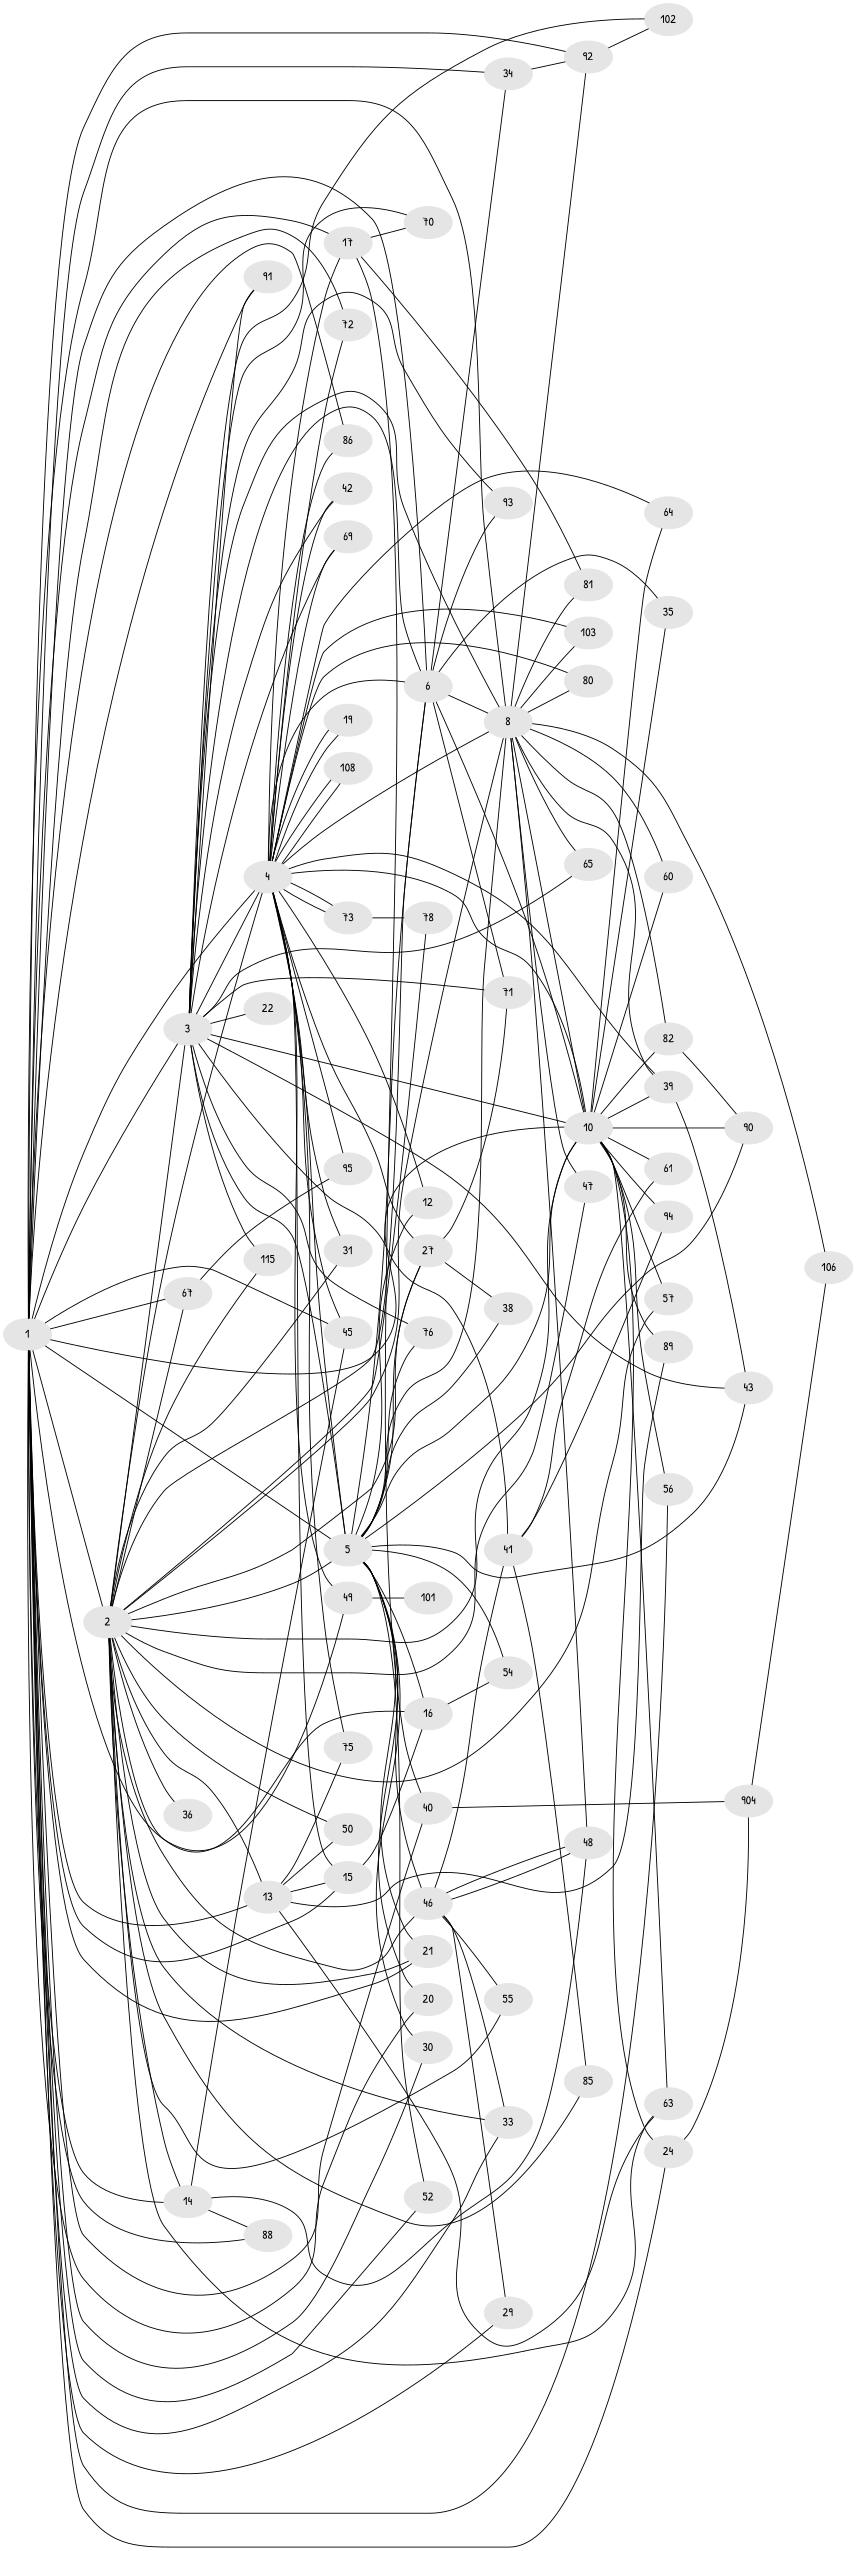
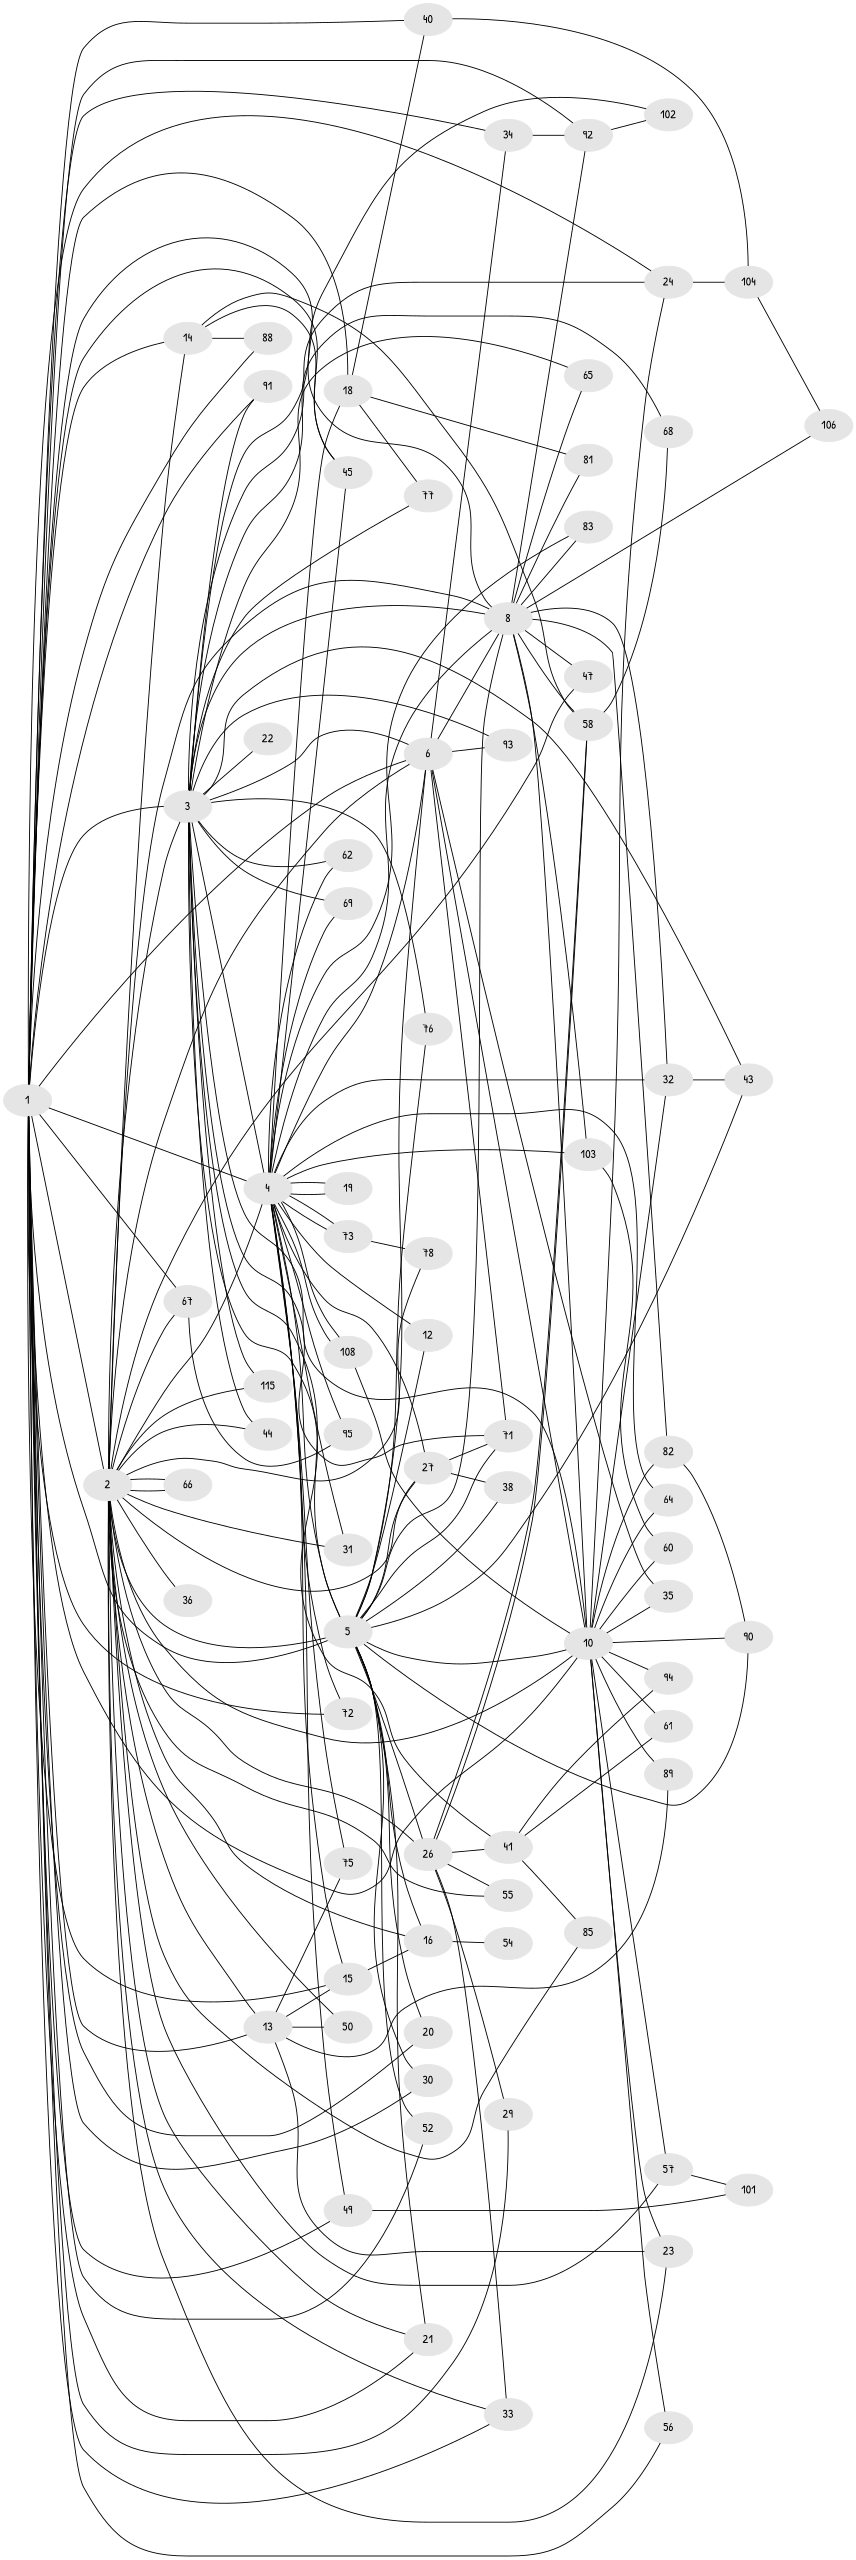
node "70": label "70" -> "77"
node "17": label "17" -> "18"
node "68": added
edge "24" -- "3": added
node "86": removed
node "42": label "42" -> "62"
node "80": label "80" -> "83"
edge "8" -- "60": now "103" -- "60"
edge "4" -- "10": now "108" -- "10"
node "39": label "39" -> "32"
node "44": added
node "66": added
edge "5" -- "54": now "5" -- "71"
node "904": label "904" -> "104"
node "48": label "48" -> "58"
node "46": label "46" -> "26"
node "63": label "63" -> "23"
edge "57" -- "101": added
